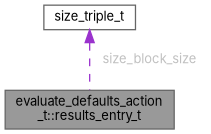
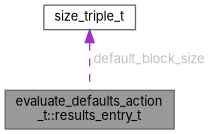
edge "evaluate_defaults_action _t::results_entry_t" -> "size_triple_t": label " size_block_size" -> " default_block_size"
